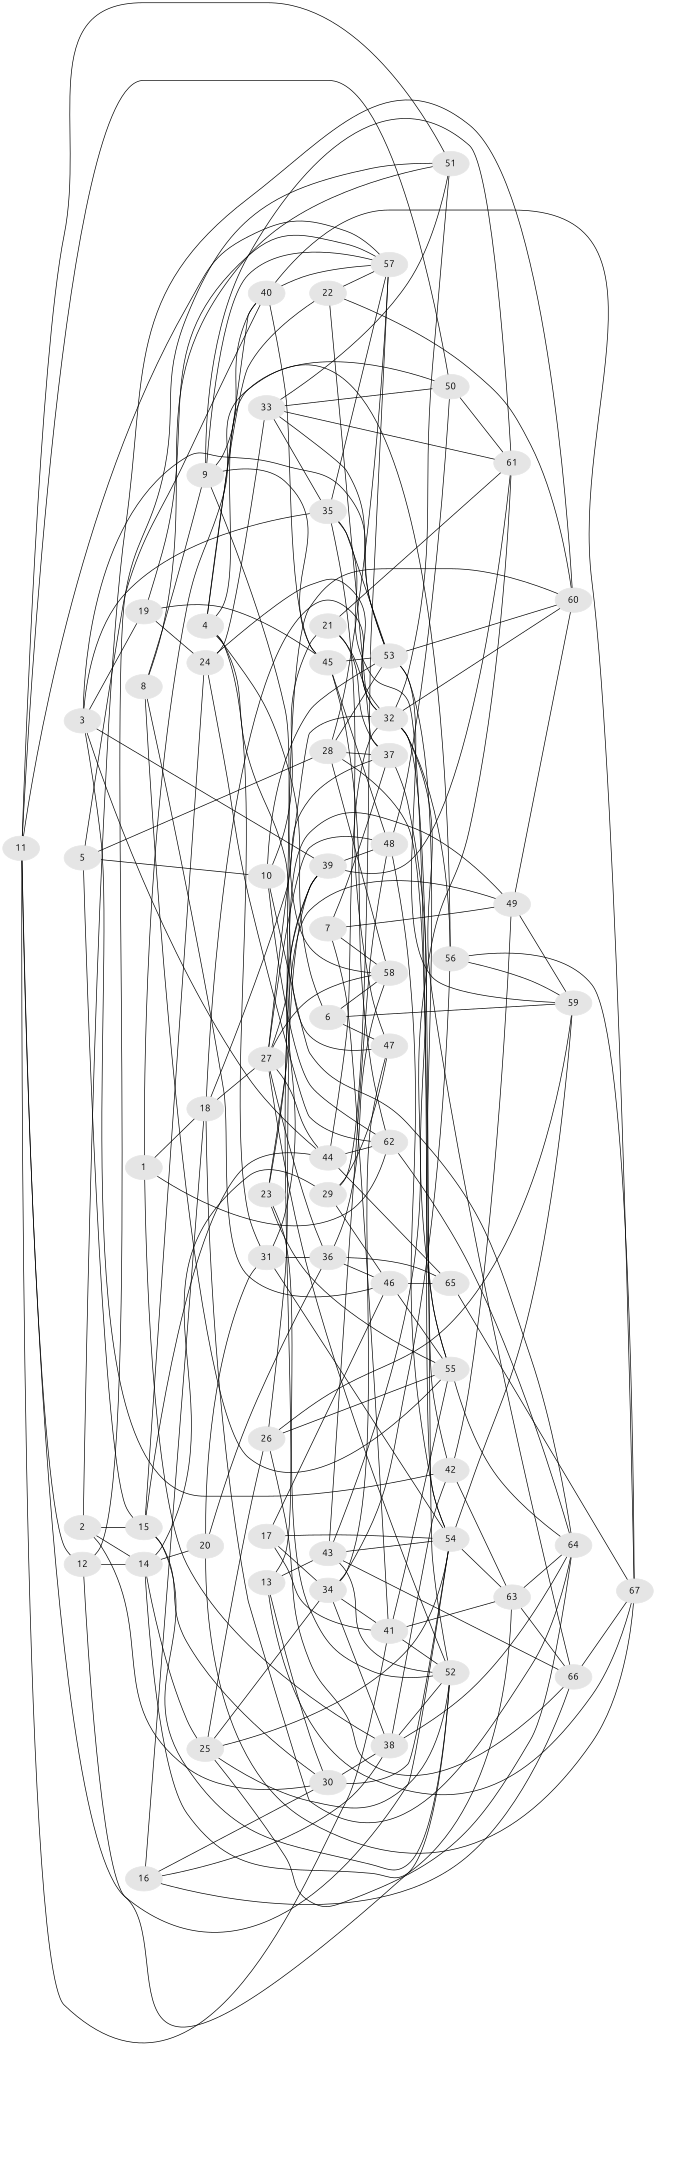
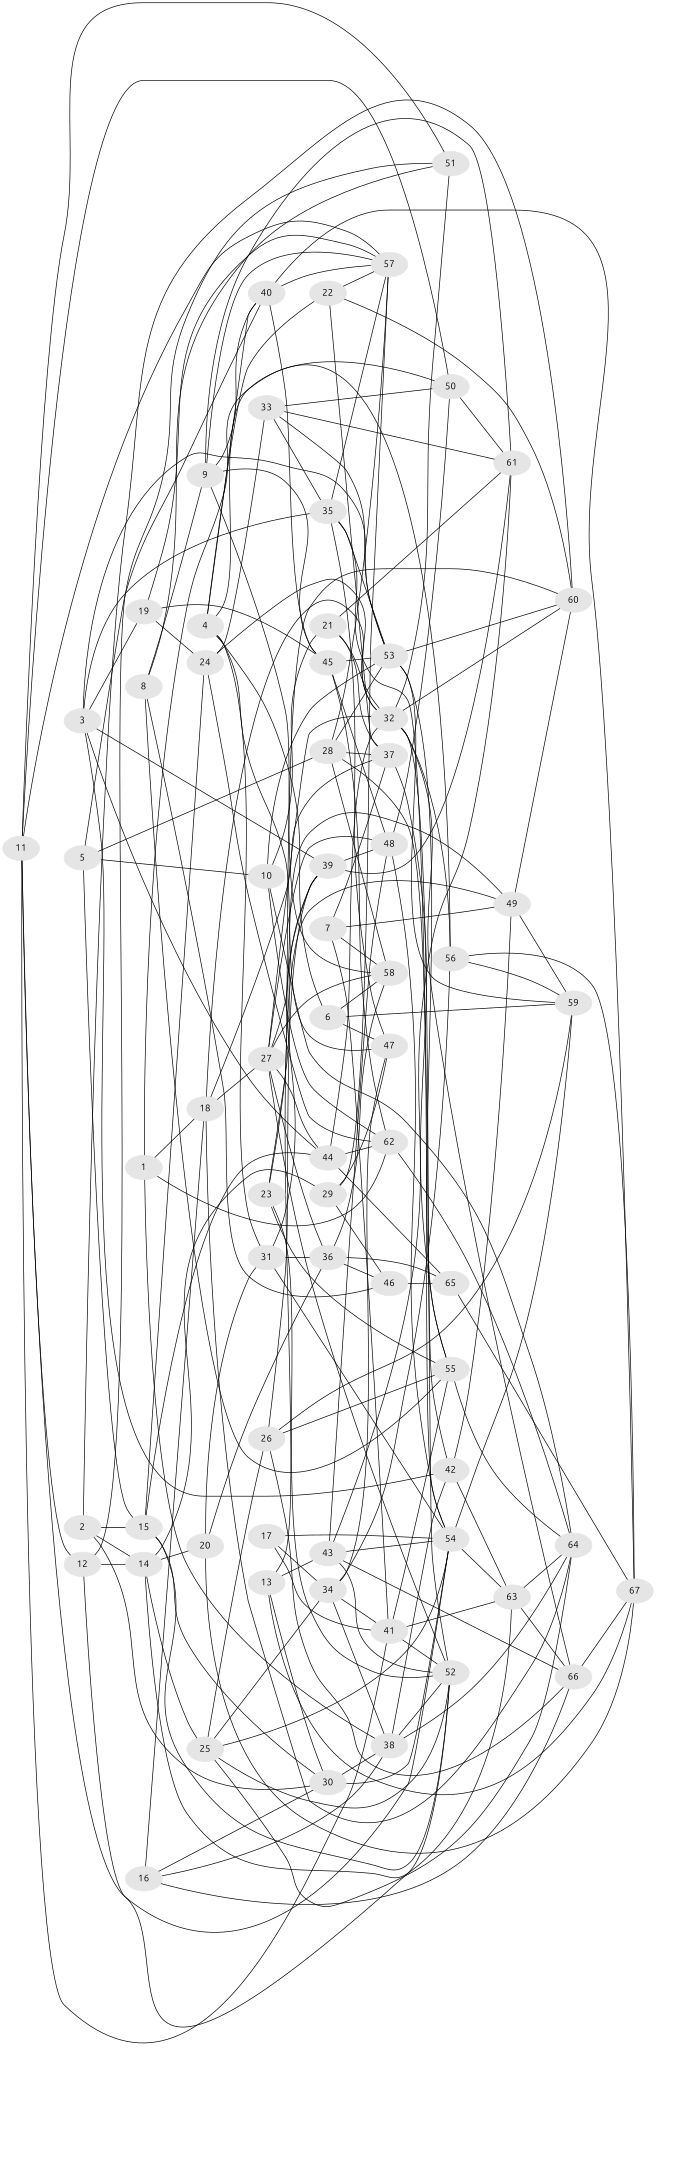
edge "51" -- "33": removed
edge "46" -- "55": removed
edge "46" -- "17": removed
